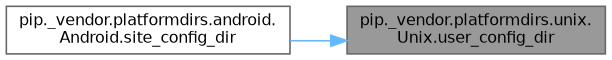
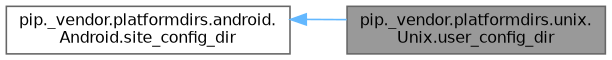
edge "pip._vendor.platformdirs.android. Android.site_config_dir" -> "pip._vendor.platformdirs.unix. Unix.user_config_dir": reversed
